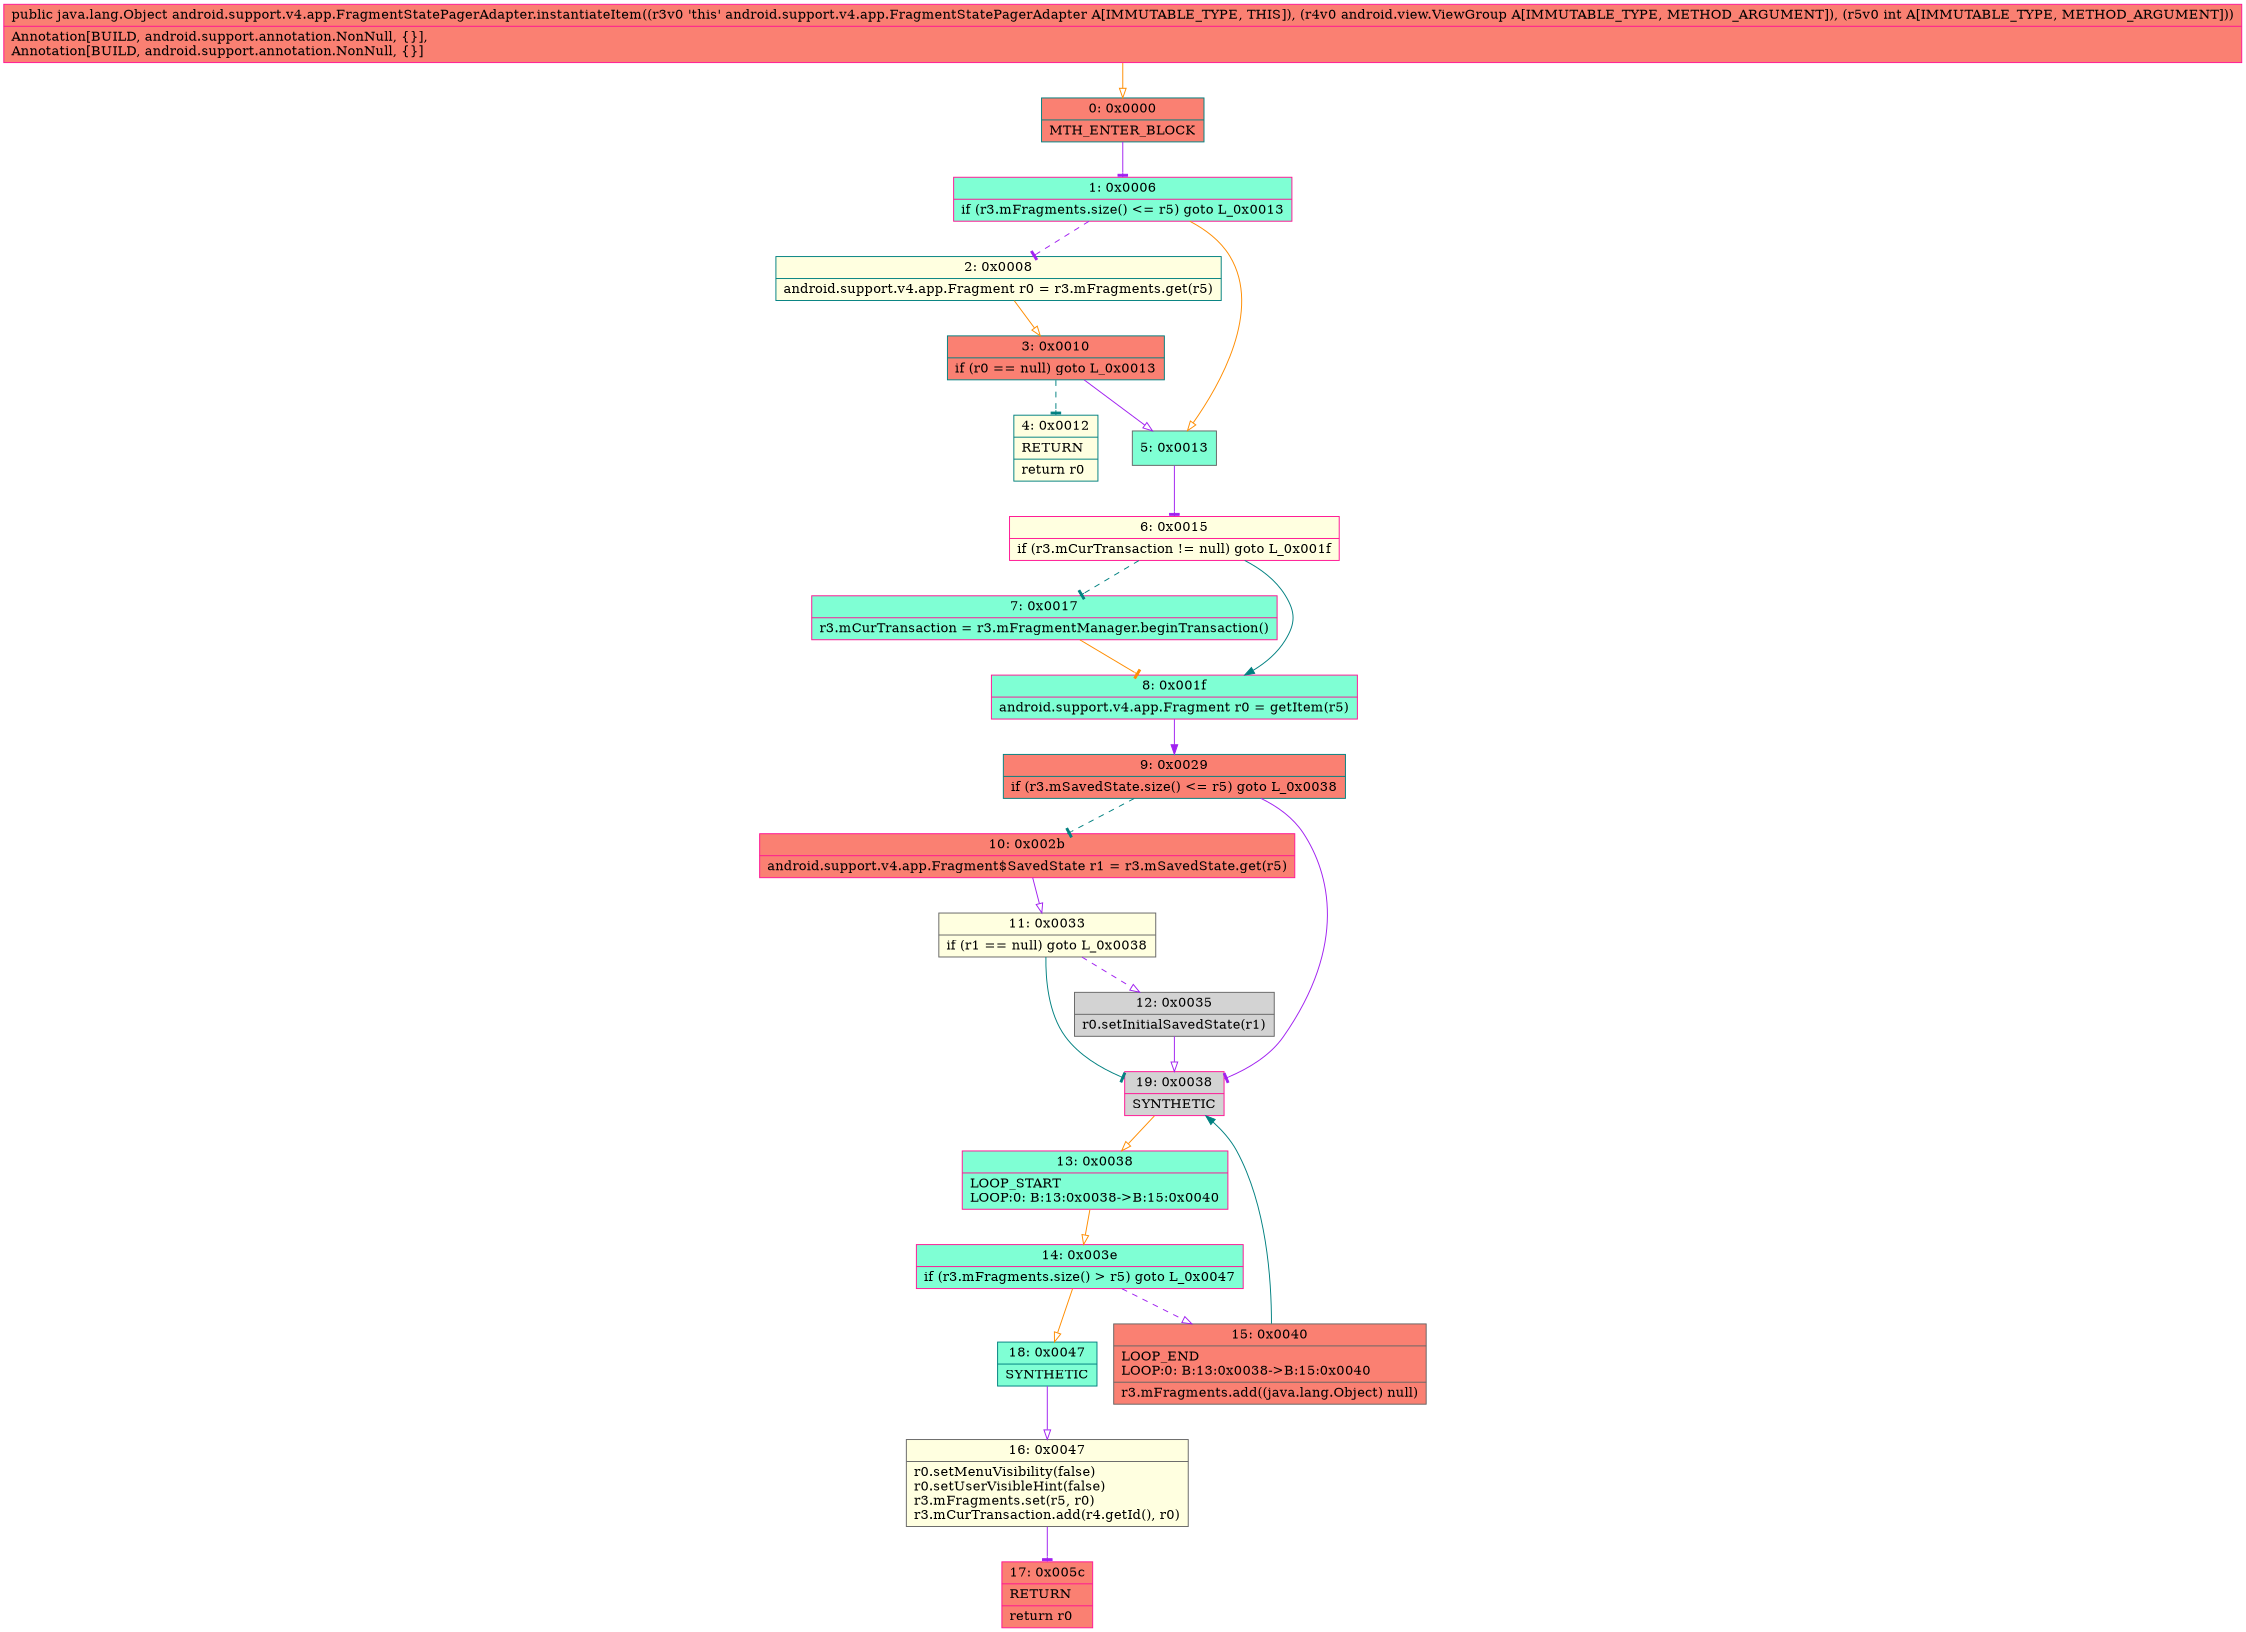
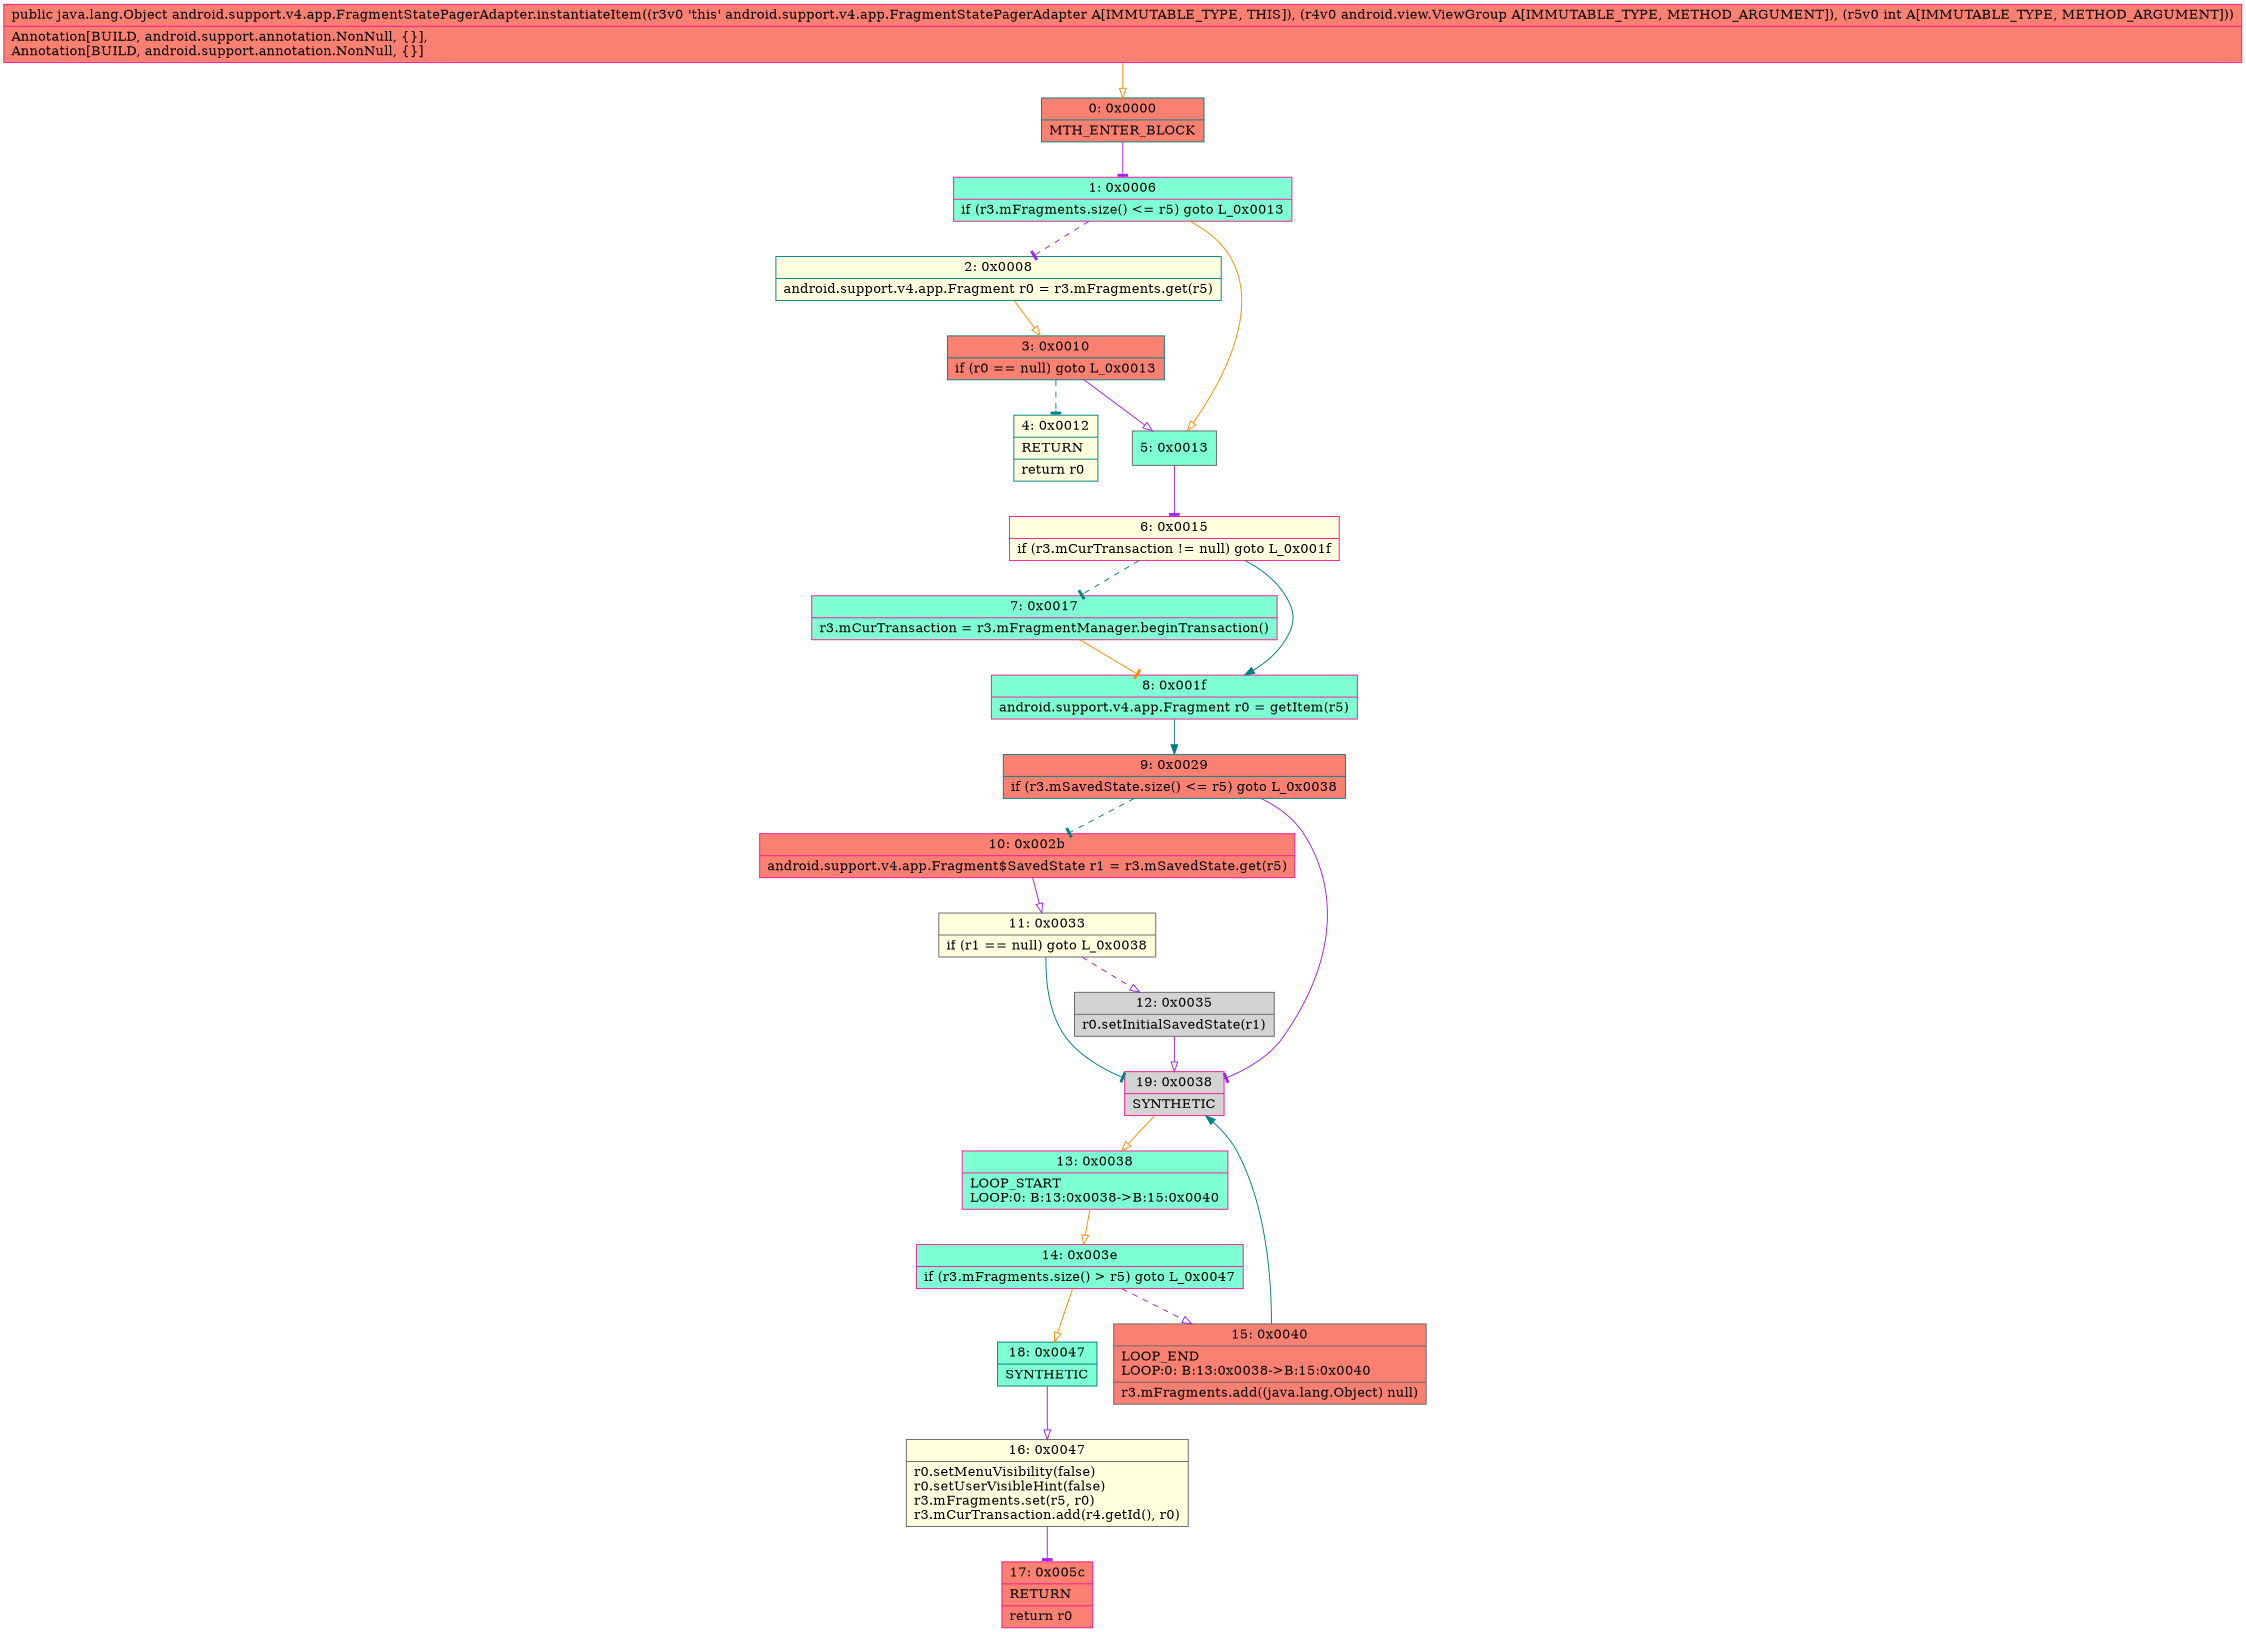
edge "8: 0x001f" -> "9: 0x0029": color purple -> teal
